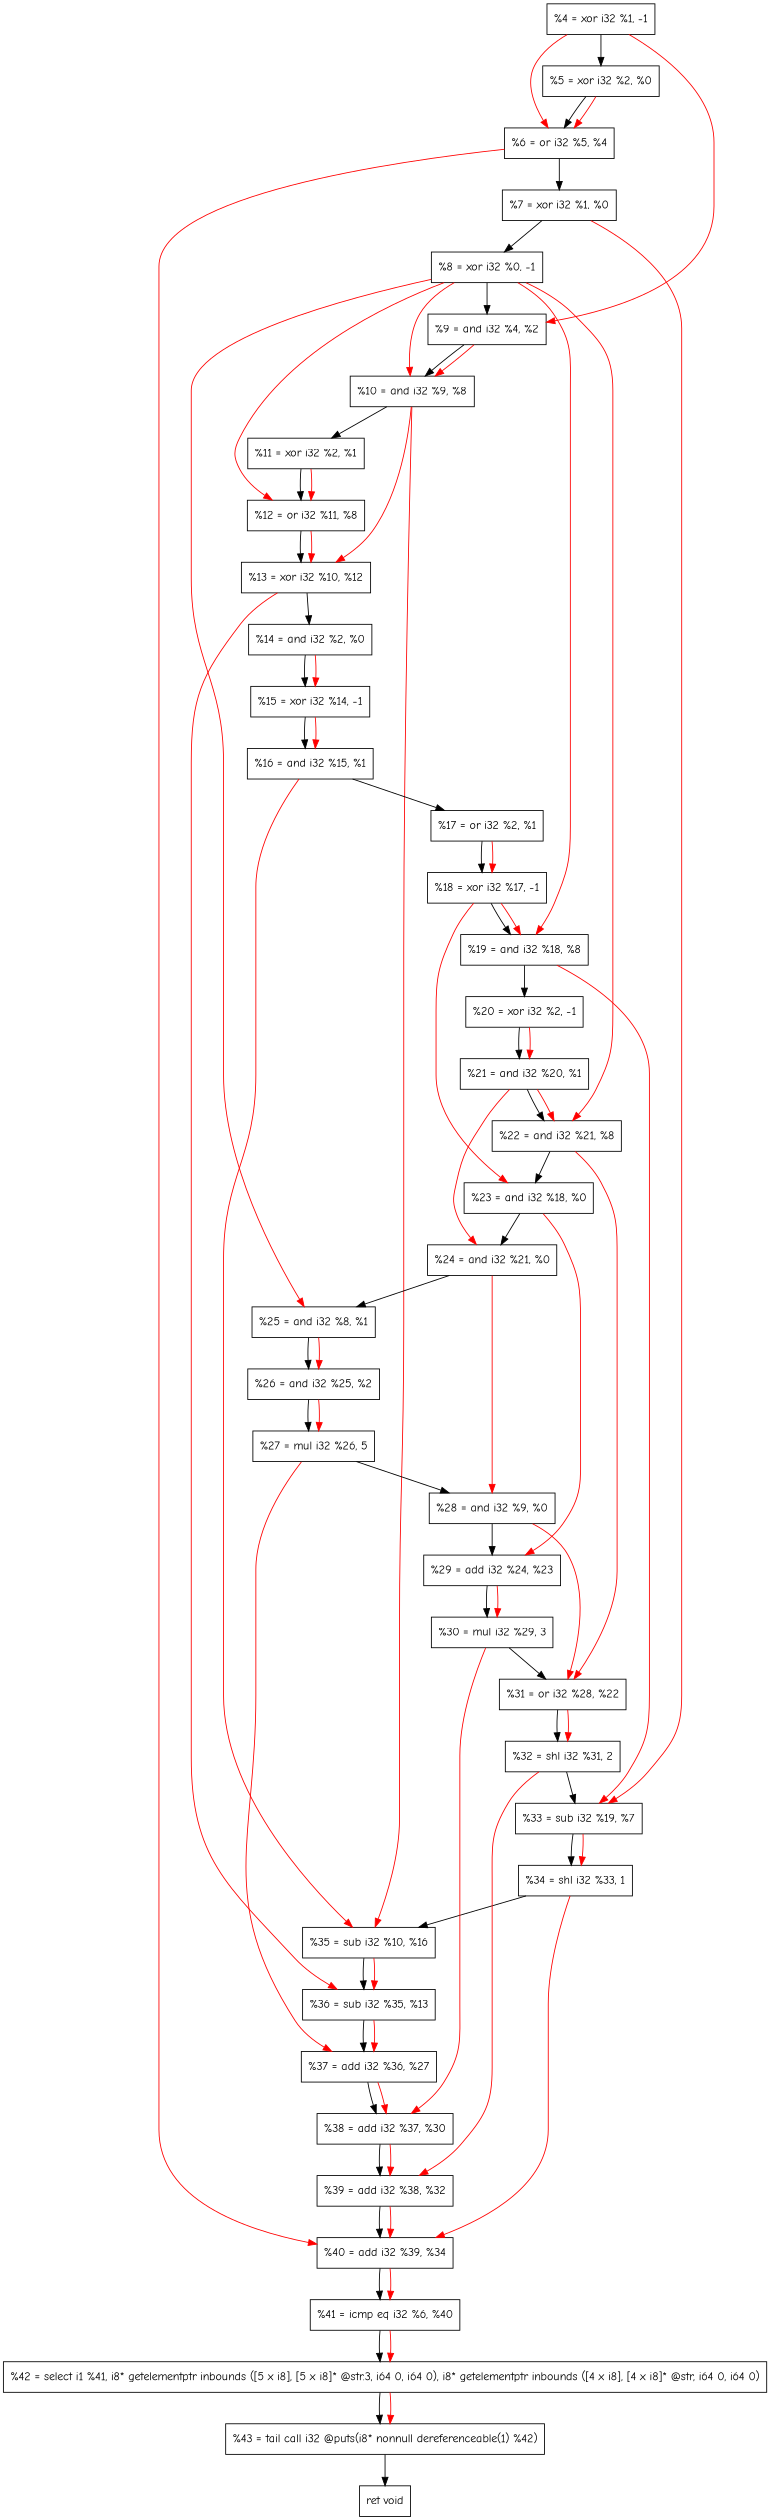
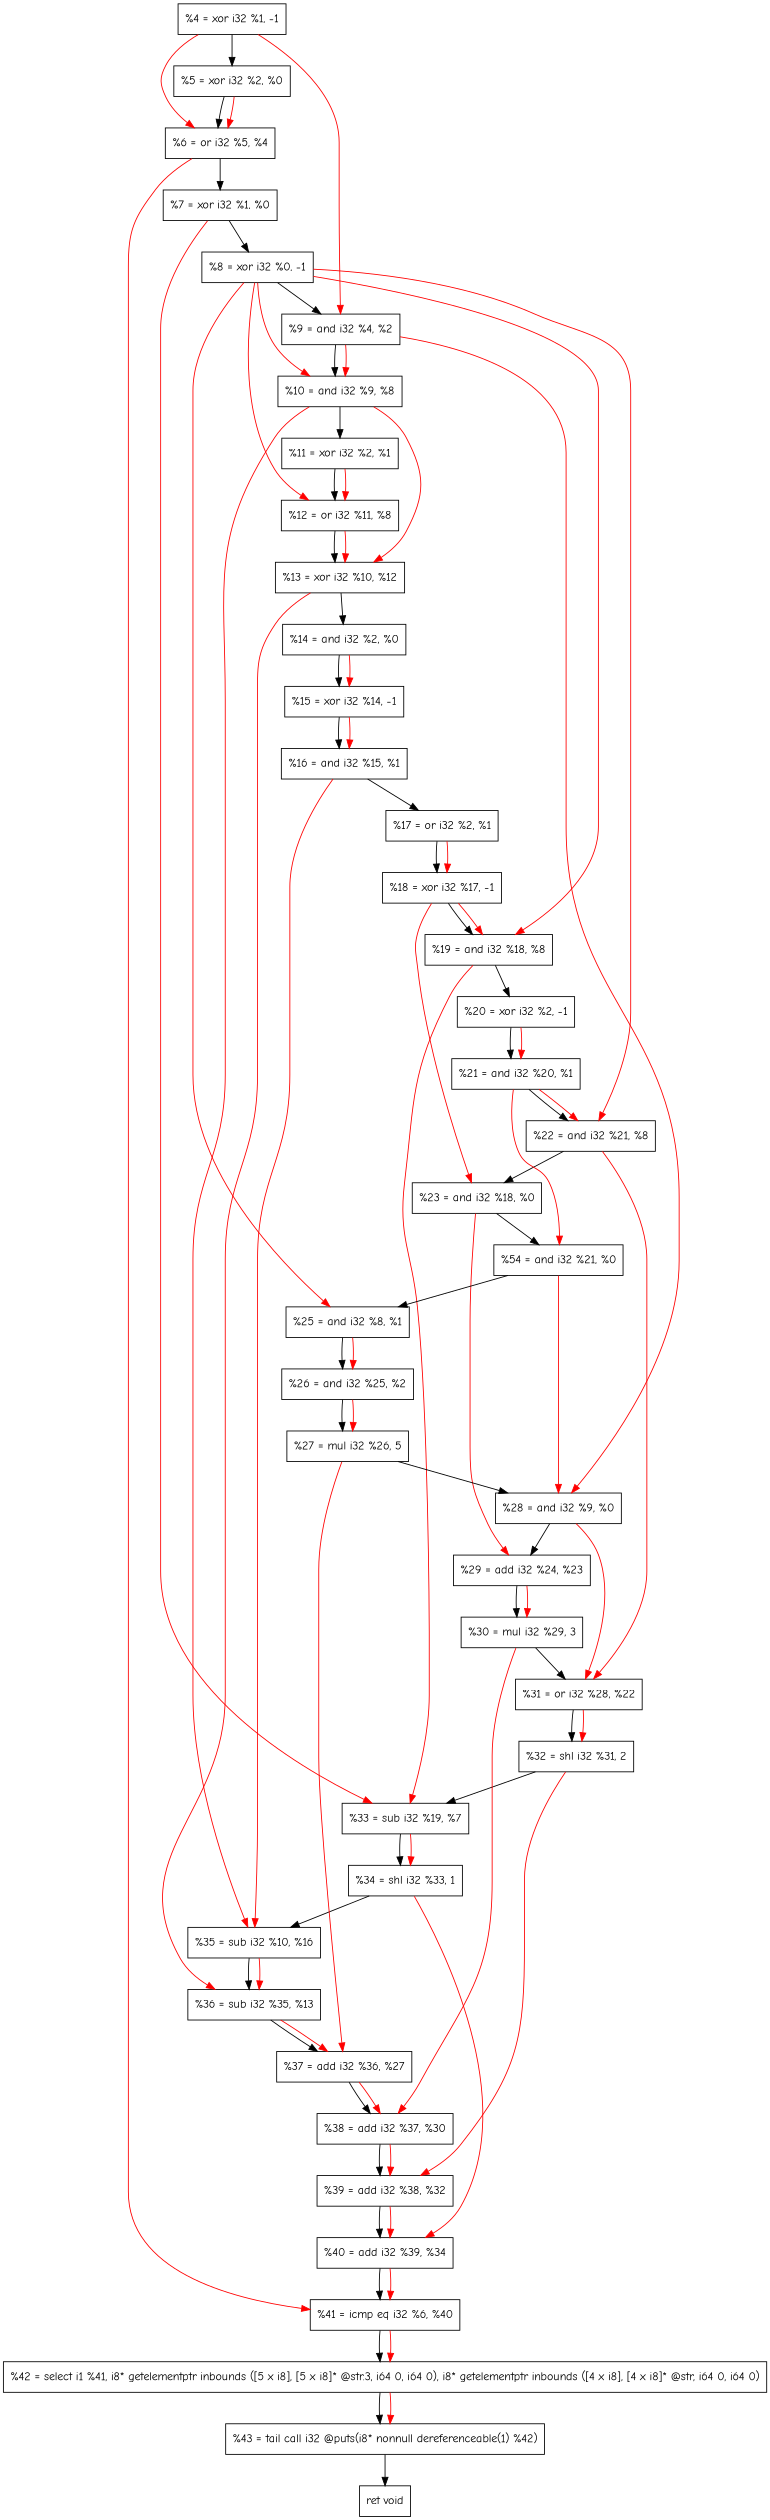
edge "%9 = and i32 %4, %2" -> "%28 = and i32 %9, %0": added
edge "%6 = or i32 %5, %4" -> "%40 = add i32 %39, %34": now "%6 = or i32 %5, %4" -> "%41 = icmp eq i32 %6, %40"
node "%24 = and i32 %21, %0": label "%24 = and i32 %21, %0" -> "%54 = and i32 %21, %0"
